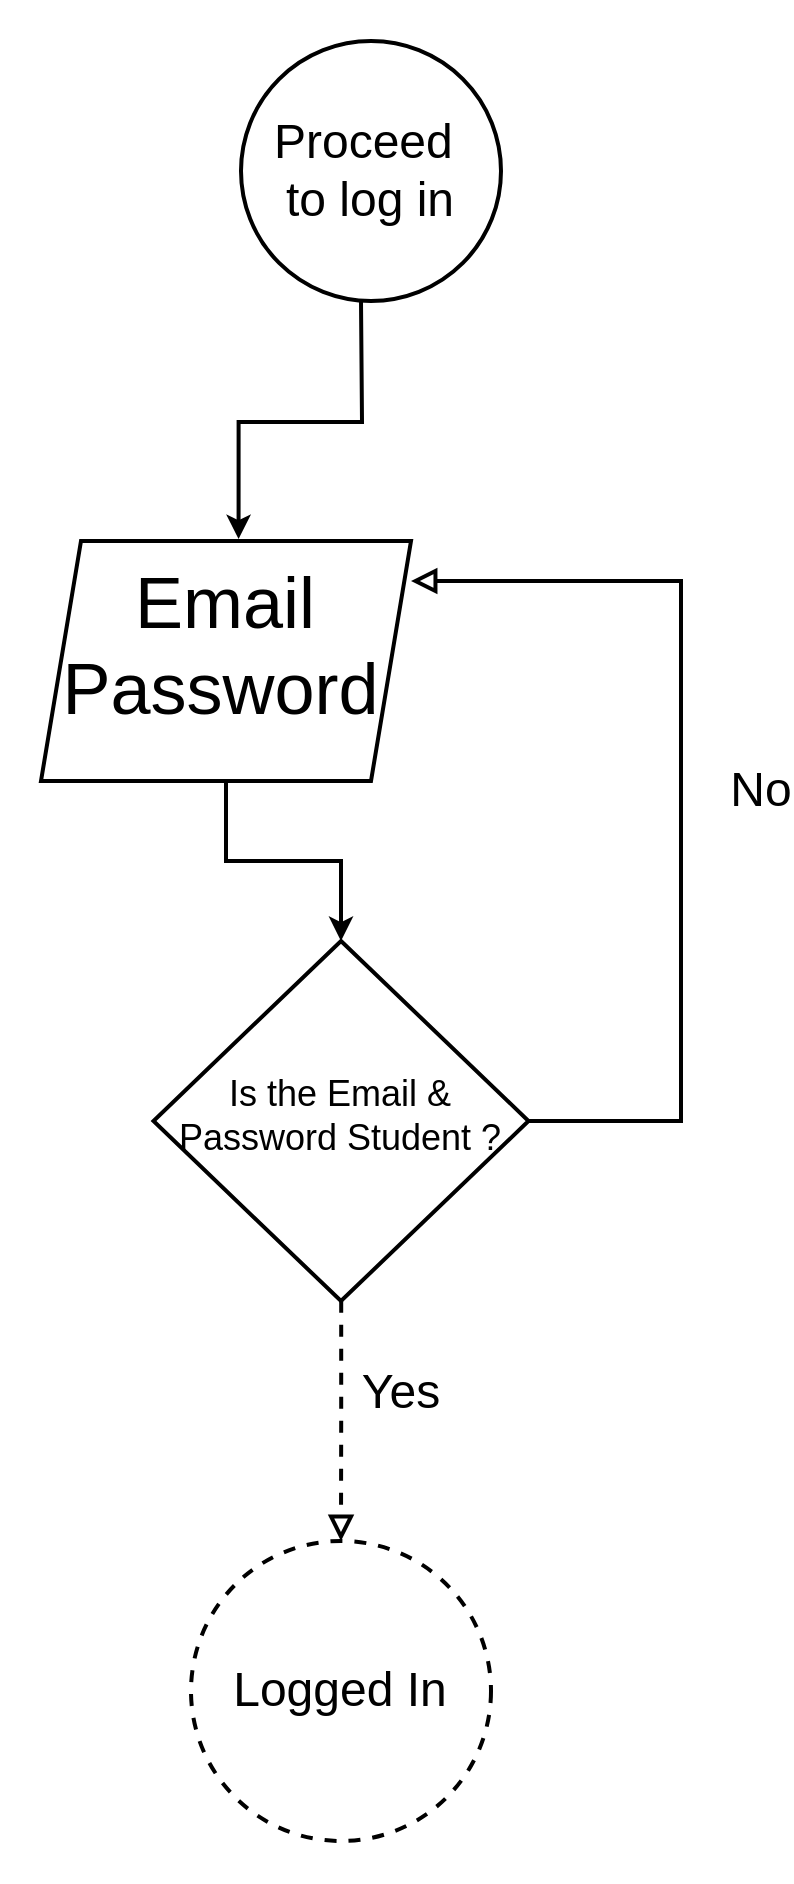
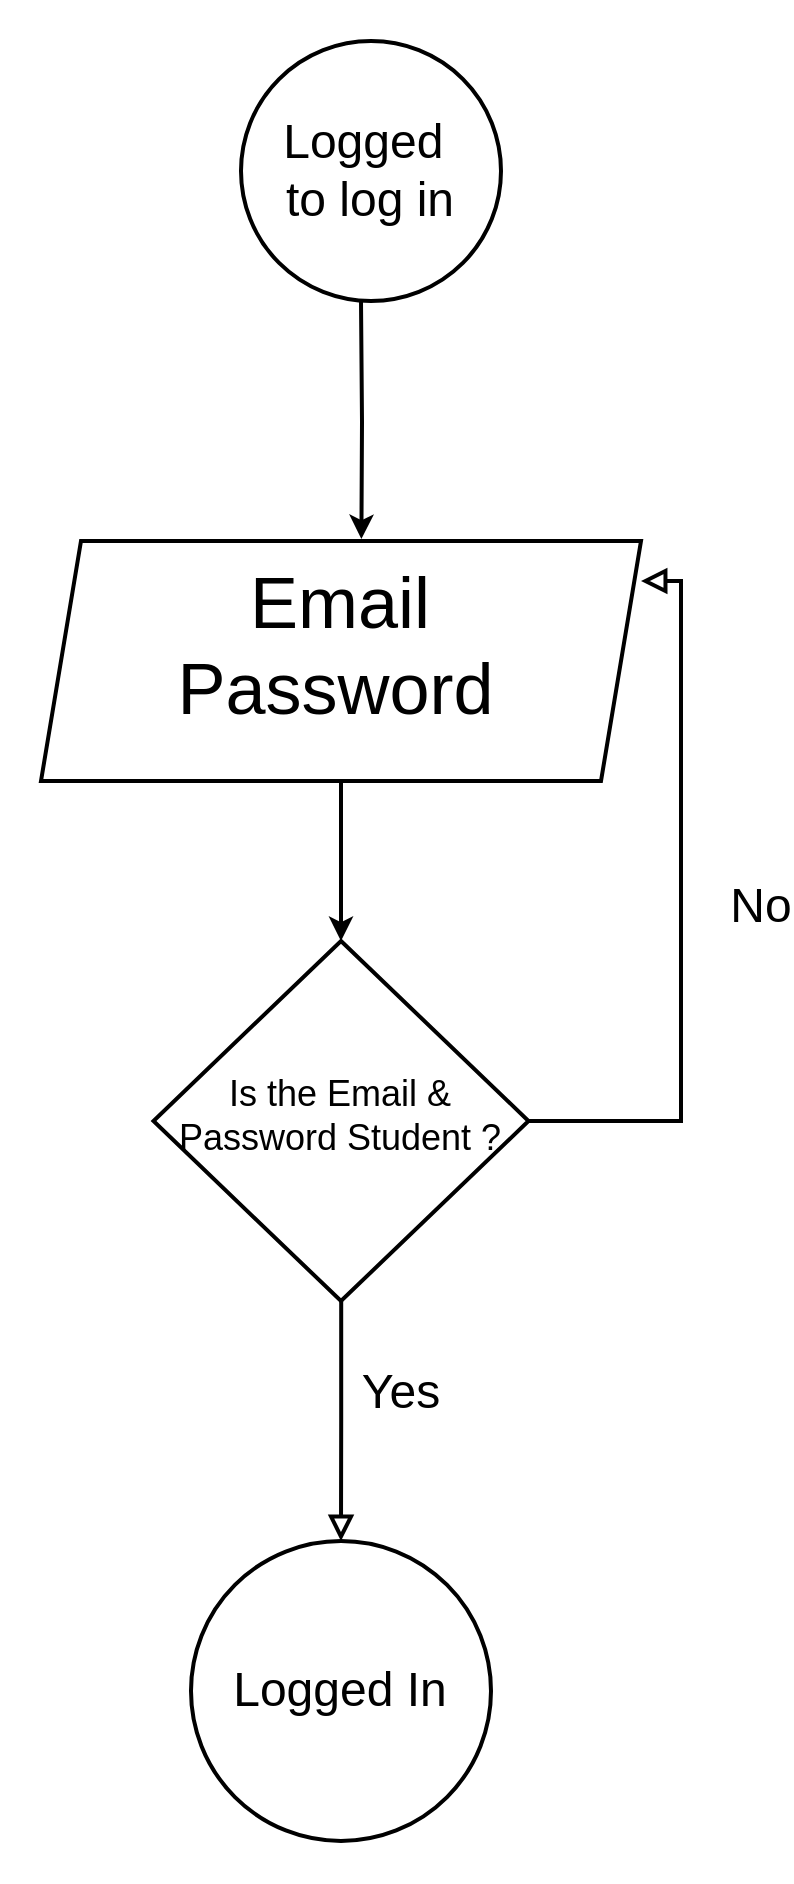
node "Proceed to log in": label "Proceed to log in" -> "Logged to log in"
node "Email Password": size 370x240 -> 600x240
edge "Is the Email & Password Student ?" -> "Logged In": style dashed -> solid
node "Logged In": style dashed -> solid
